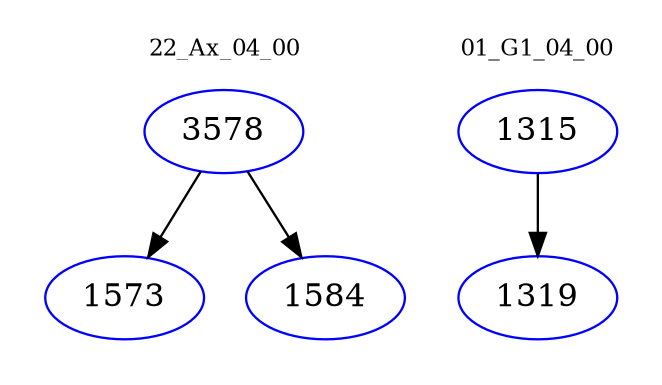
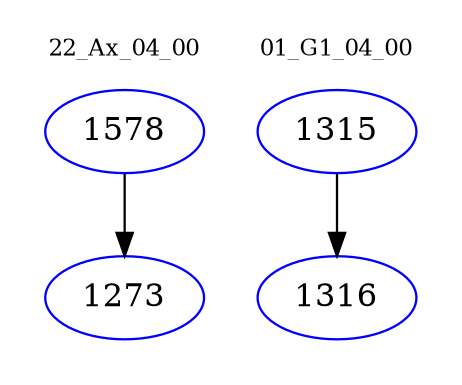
node "3578": label "3578" -> "1578"
node "1573": label "1573" -> "1273"
node "1584": removed
node "1319": label "1319" -> "1316"
